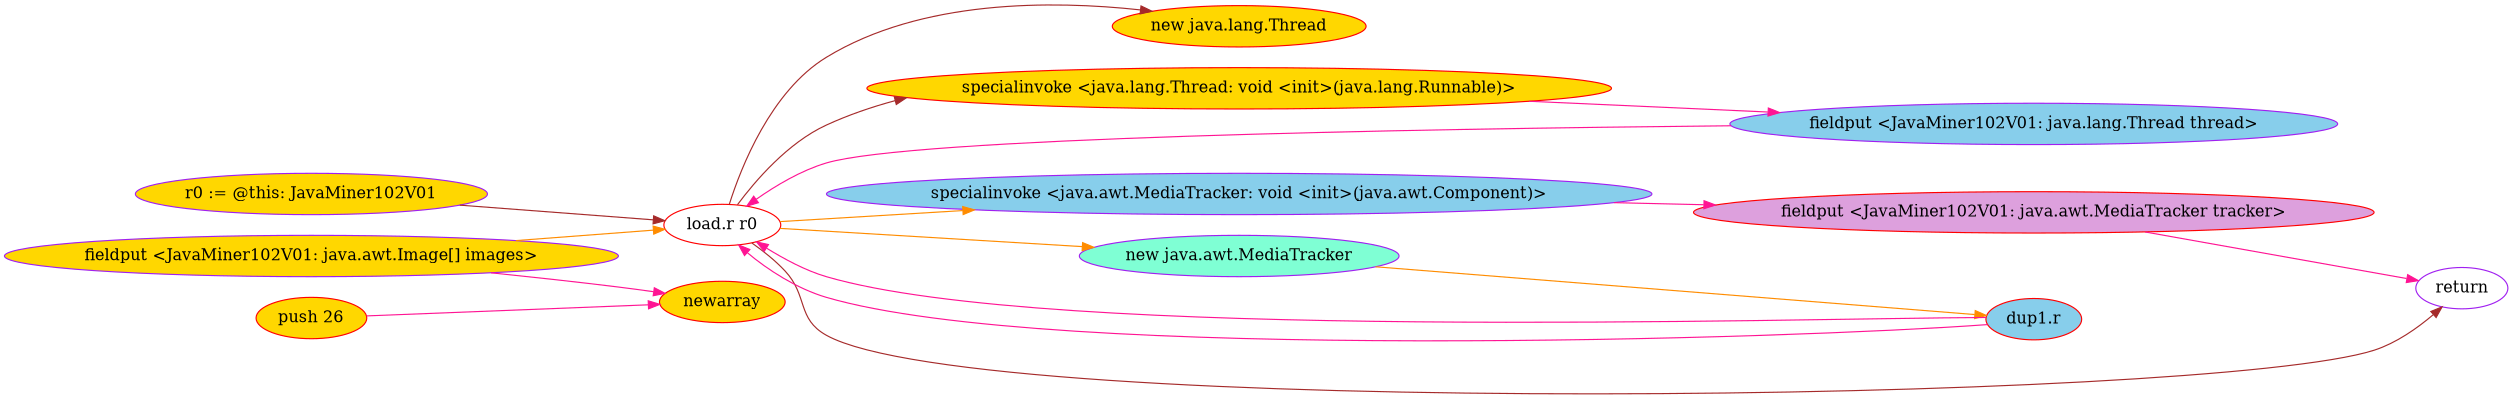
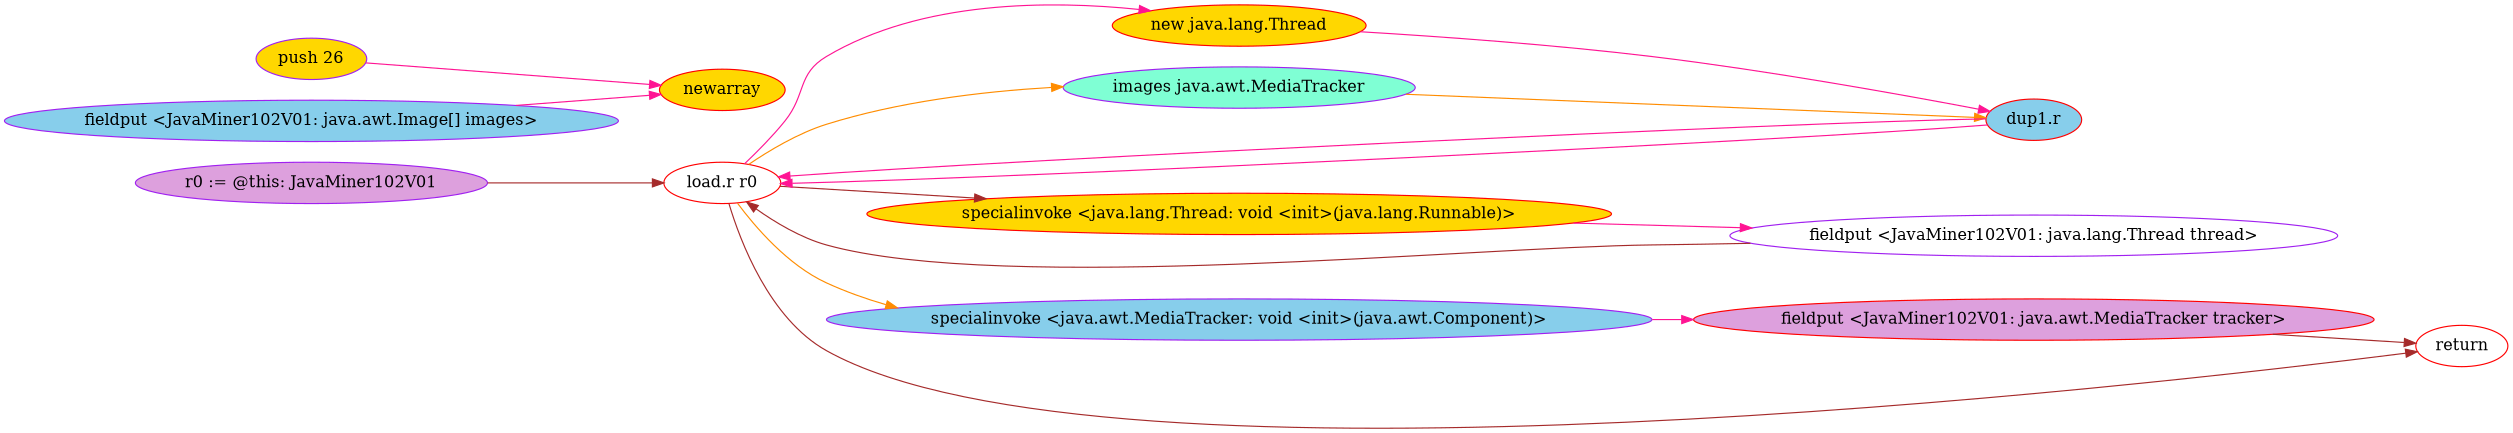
edge "load.r r0" -> "new java.lang.Thread": color brown -> deeppink
edge "new java.lang.Thread" -> "dup1.r": added
node "fieldput <JavaMiner102V01: java.lang.Thread thread>": fillcolor skyblue -> white
edge "fieldput <JavaMiner102V01: java.lang.Thread thread>" -> "load.r r0": color deeppink -> brown
node "r0 := @this: JavaMiner102V01": fillcolor gold -> plum
edge "fieldput <JavaMiner102V01: java.awt.Image[] images>" -> "load.r r0": removed
edge "fieldput <JavaMiner102V01: java.awt.MediaTracker tracker>" -> "return": color deeppink -> brown
node "fieldput <JavaMiner102V01: java.awt.Image[] images>": fillcolor gold -> skyblue
node "new java.awt.MediaTracker": label "new java.awt.MediaTracker" -> "images java.awt.MediaTracker"
node "return": color purple -> red
node "push 26": color red -> purple
